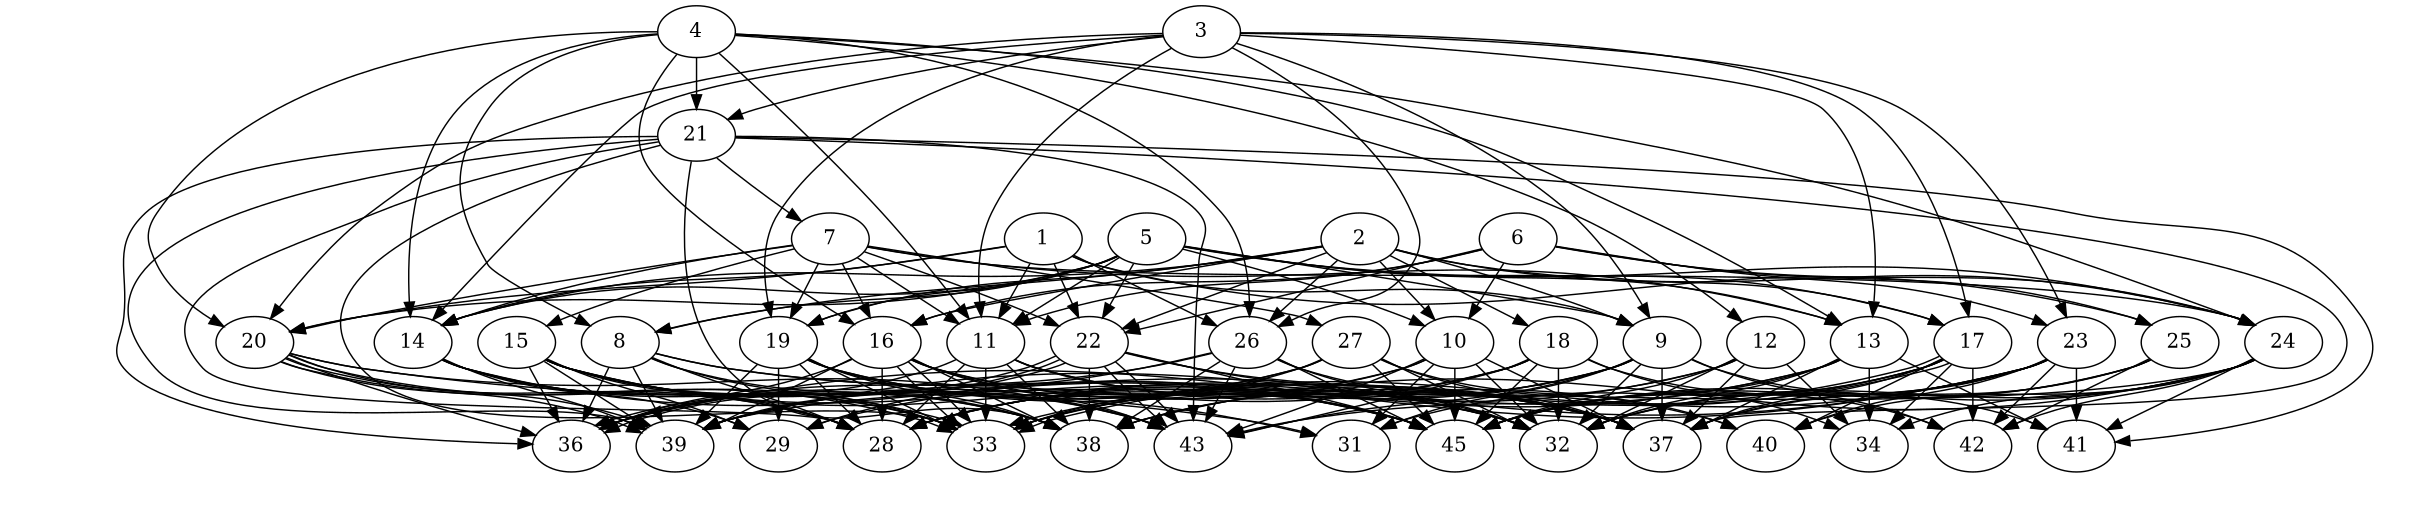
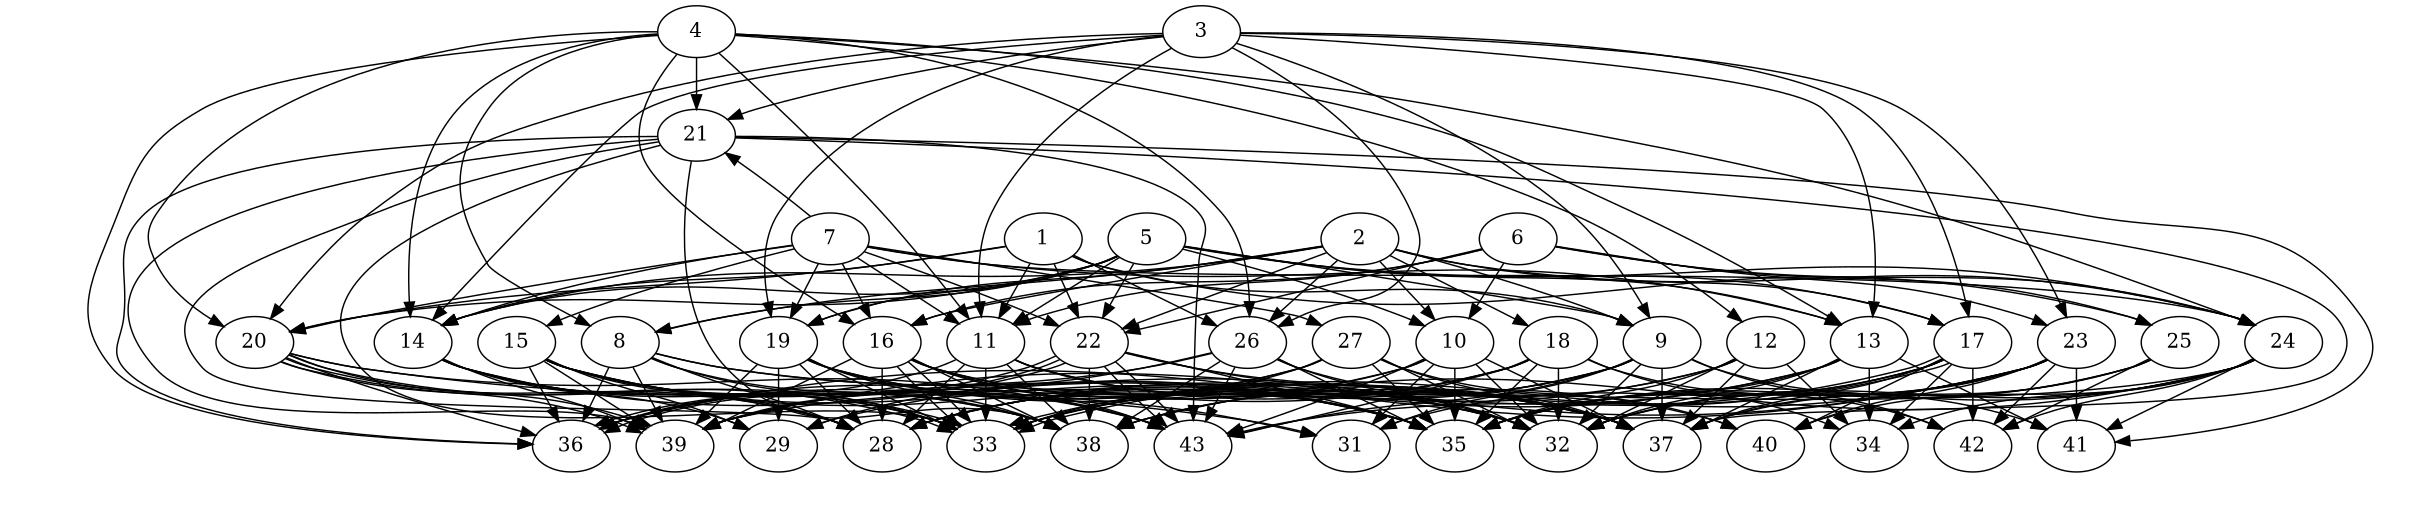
edge "21" -> "7": reversed
edge "16" -> "36": now "4" -> "36"
node "45": label "45" -> "35"
